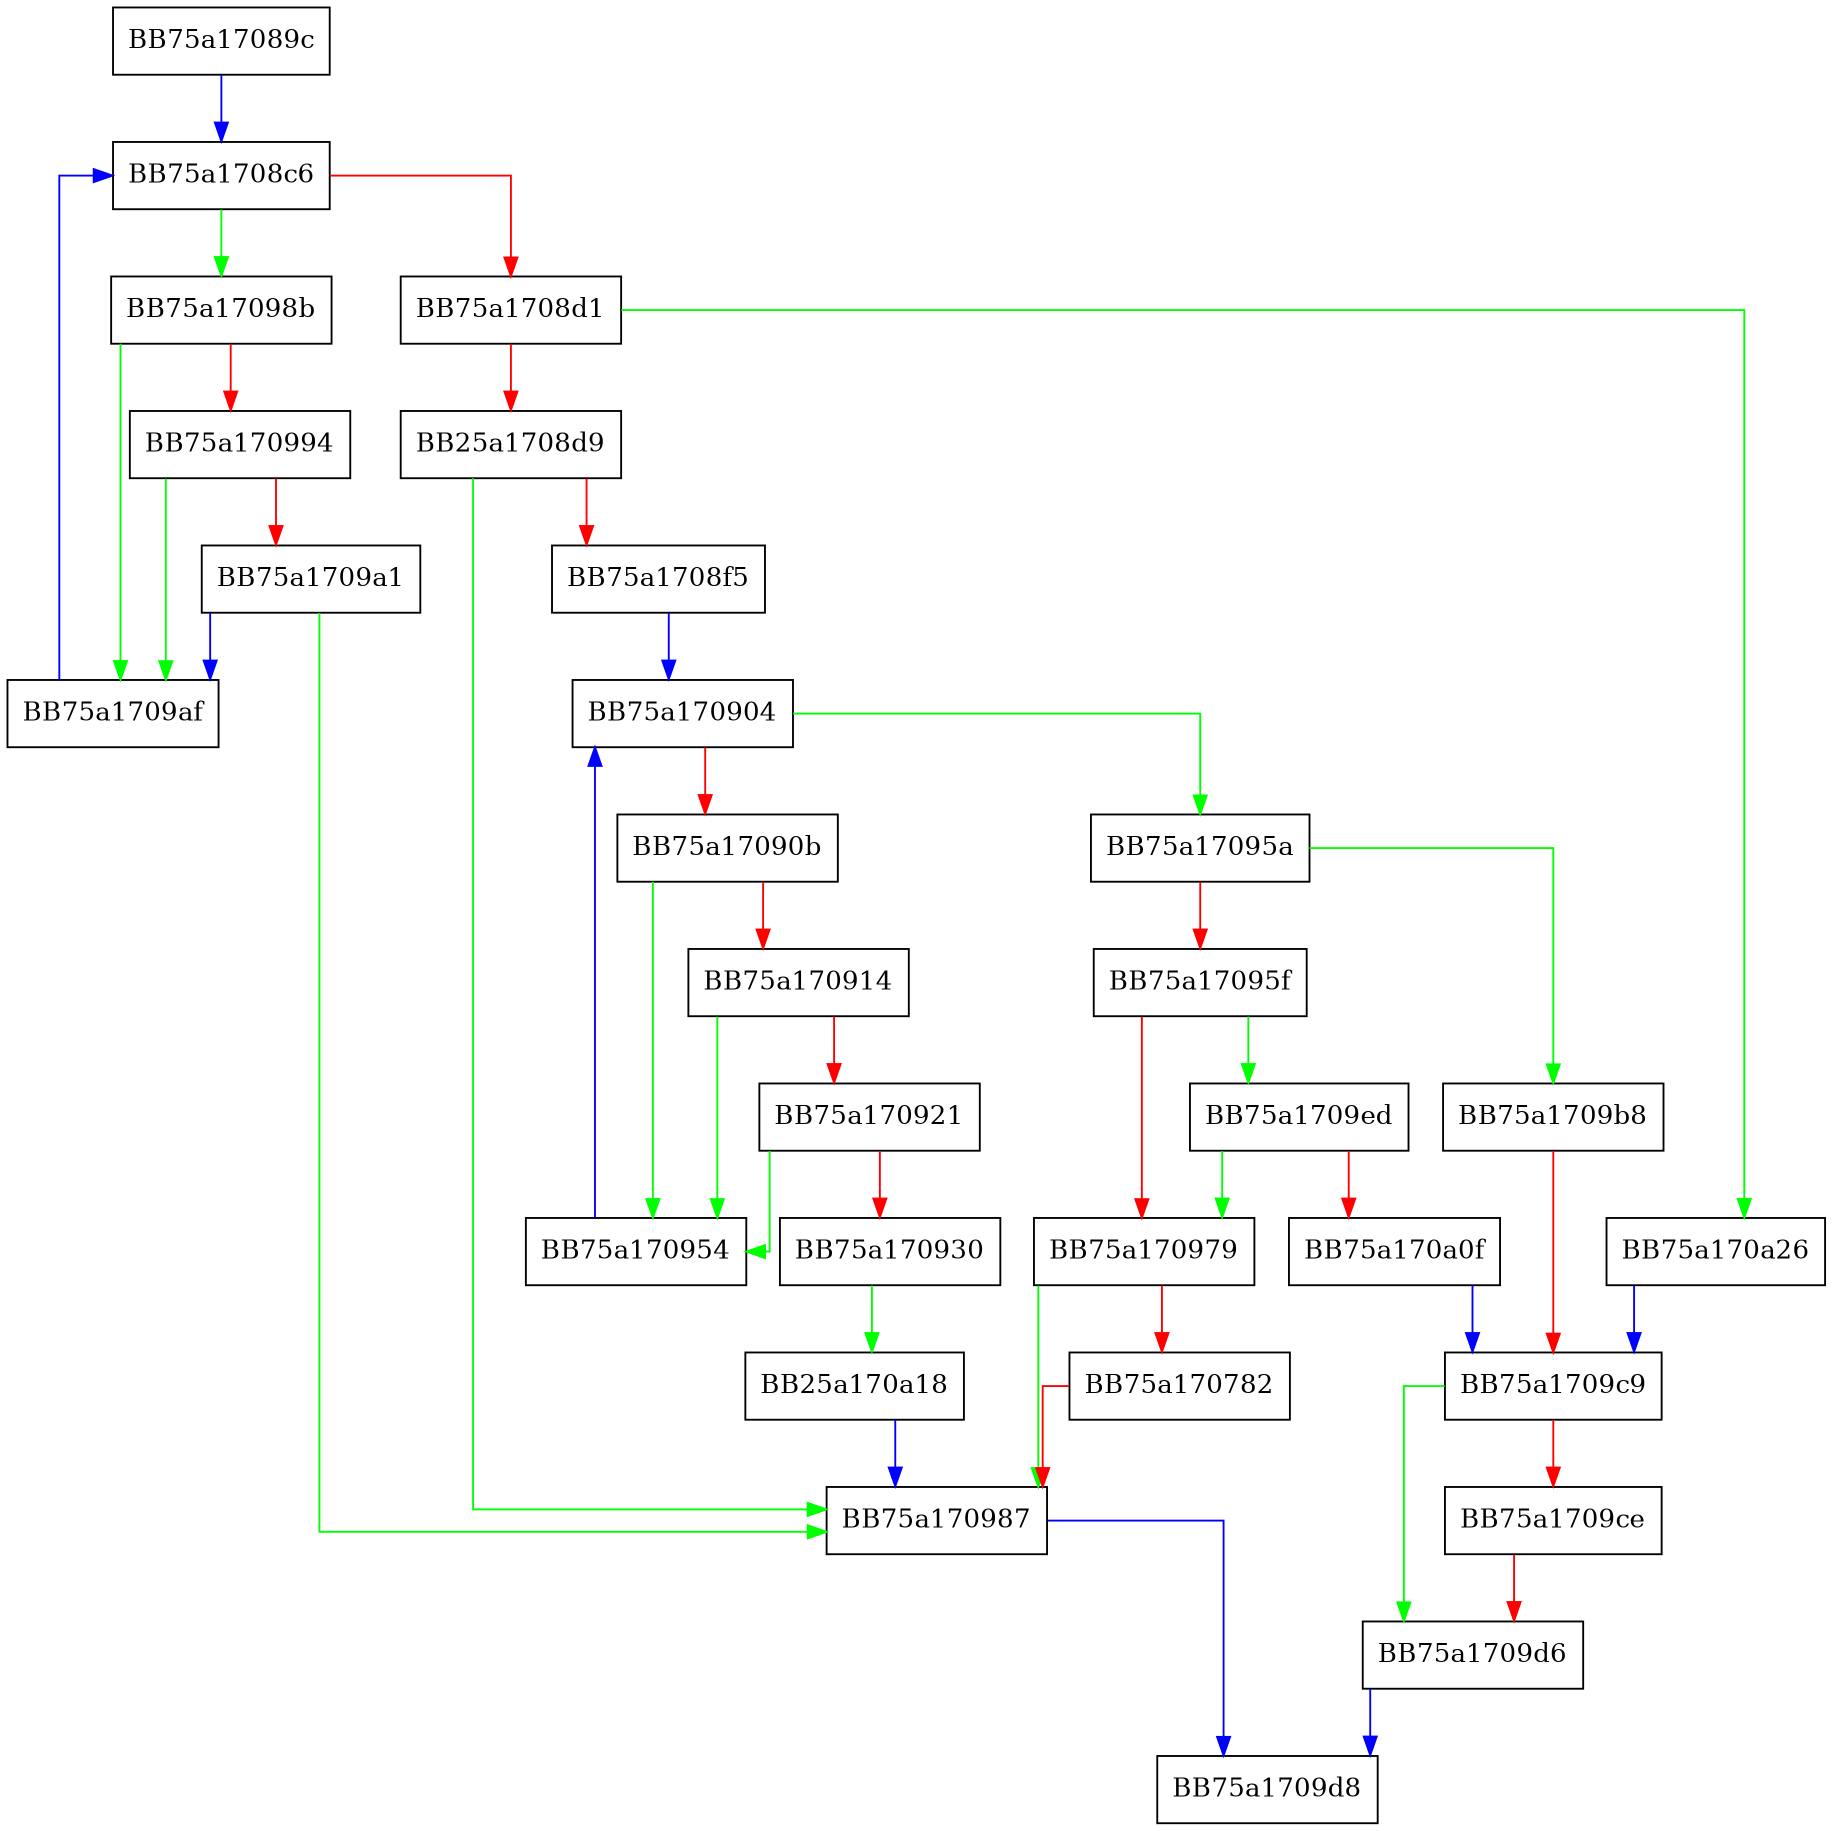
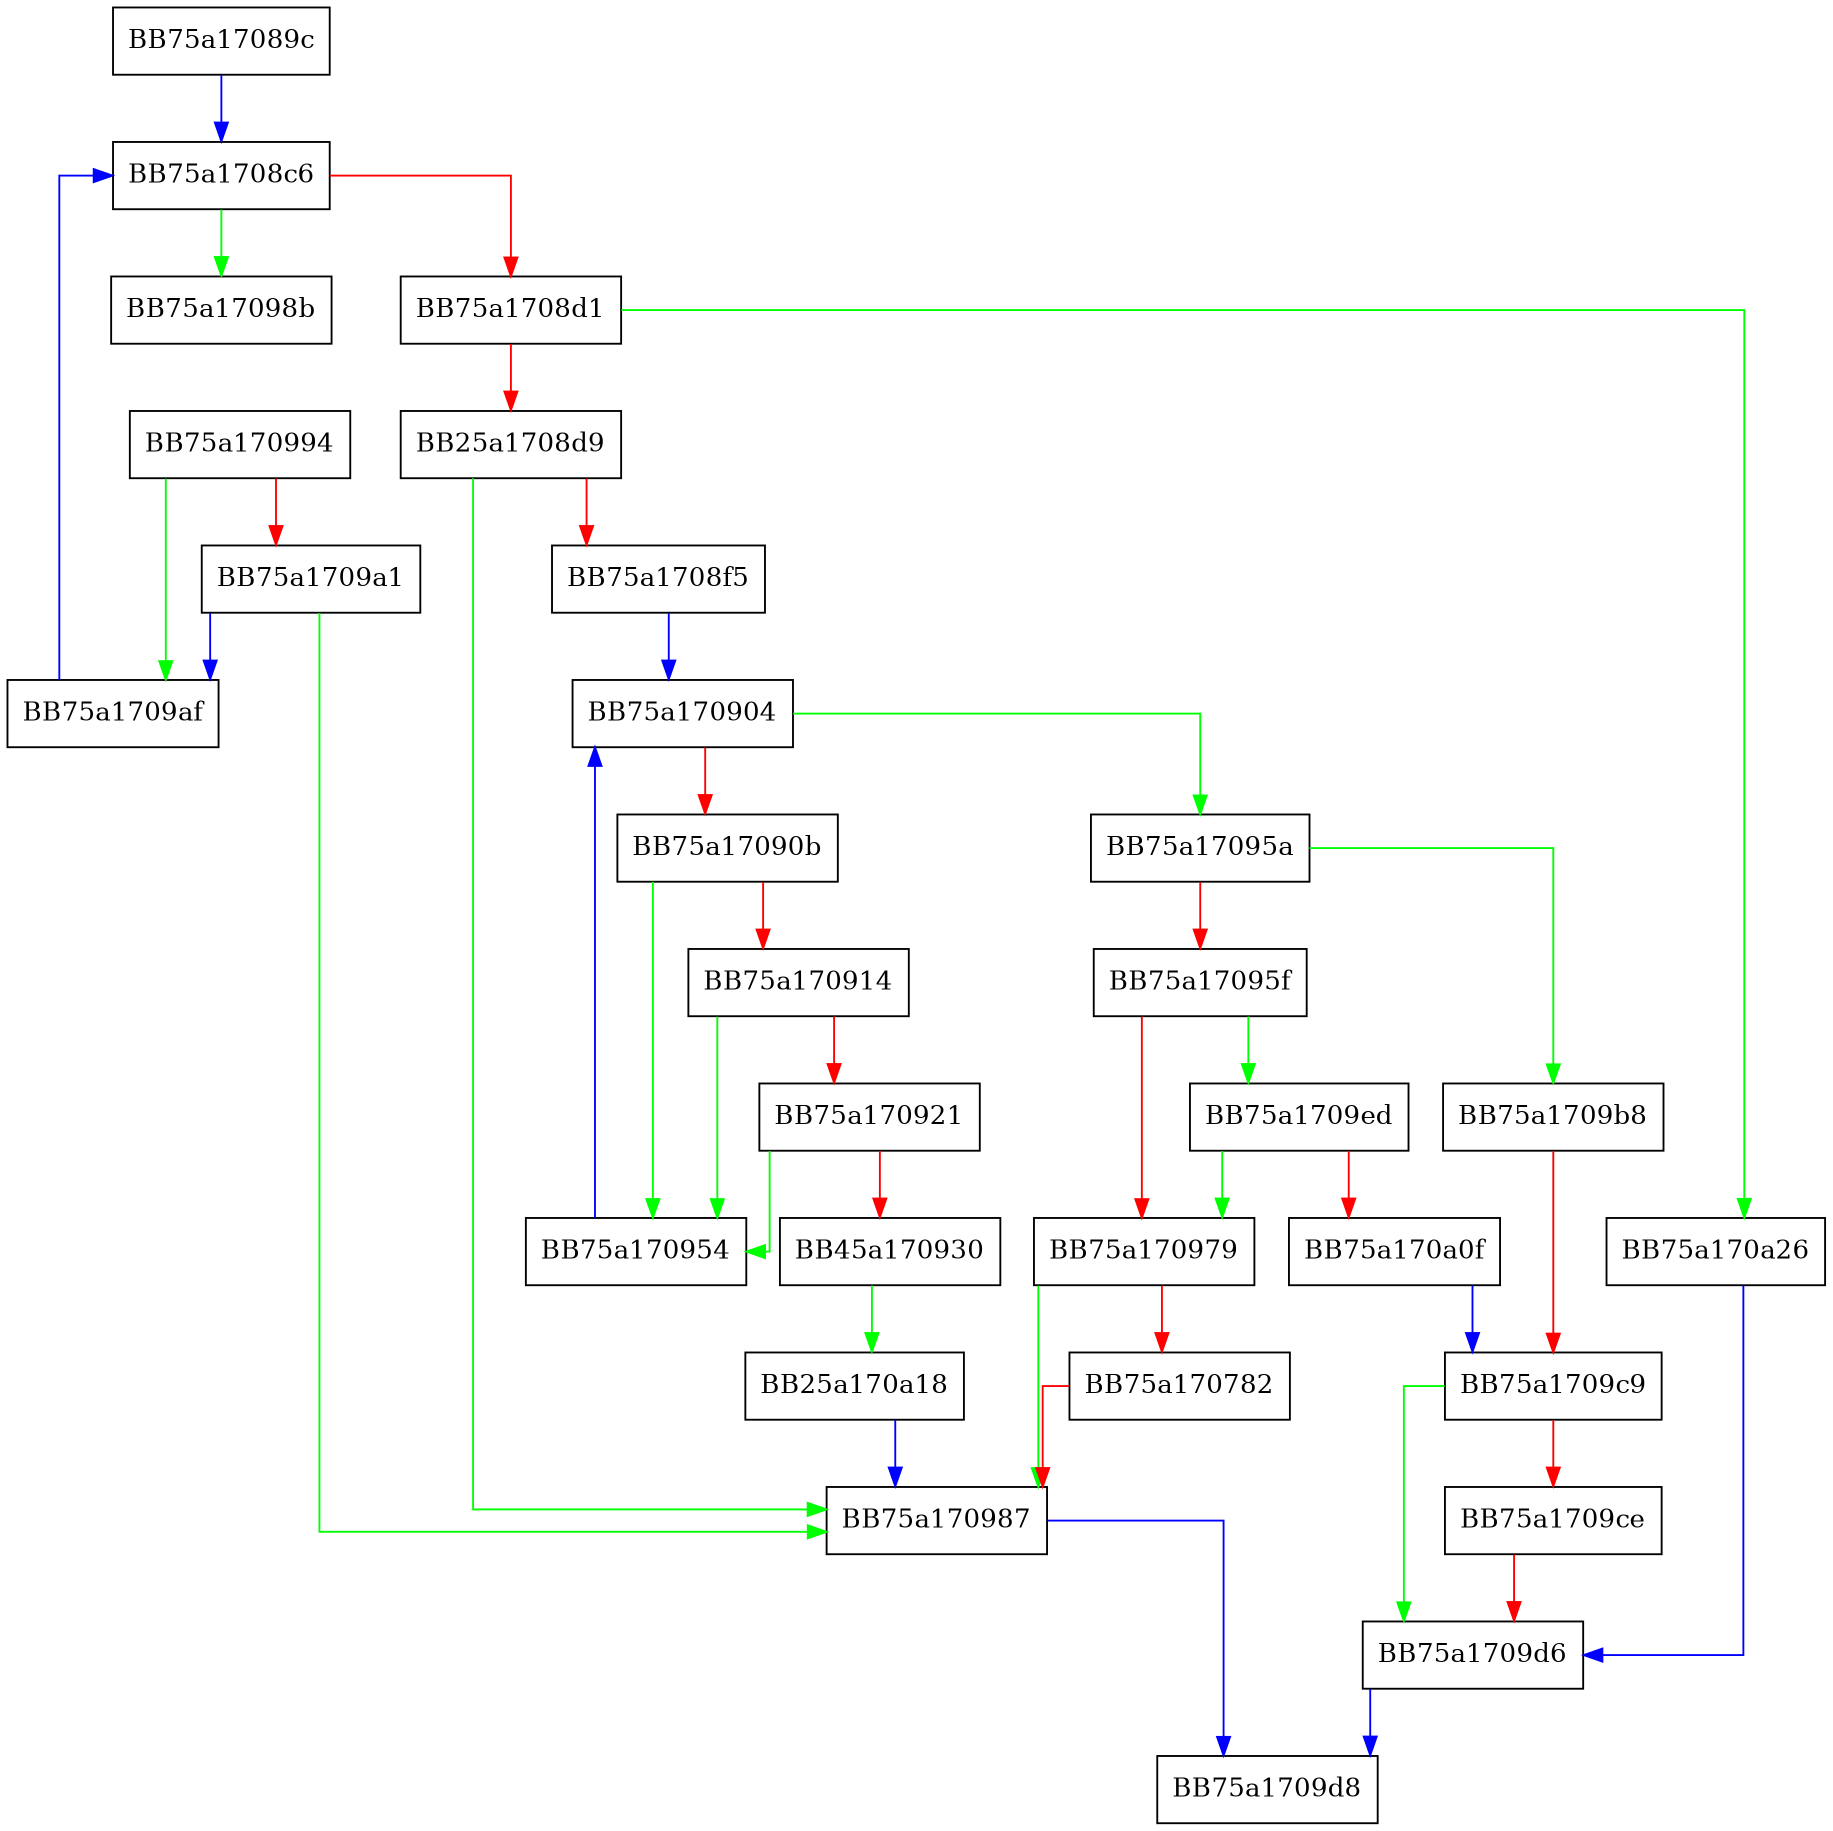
edge "BB75a17098b" -> "BB75a170994": removed
edge "BB75a17098b" -> "BB75a1709af": removed
node "BB75a170930": label "BB75a170930" -> "BB45a170930"
edge "BB75a170a26" -> "BB75a1709c9": now "BB75a170a26" -> "BB75a1709d6"
